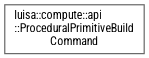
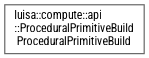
node "luisa::compute::api ::ProceduralPrimitiveBuild Command": label "luisa::compute::api ::ProceduralPrimitiveBuild Command" -> "luisa::compute::api ::ProceduralPrimitiveBuild ProceduralPrimitiveBuild"
